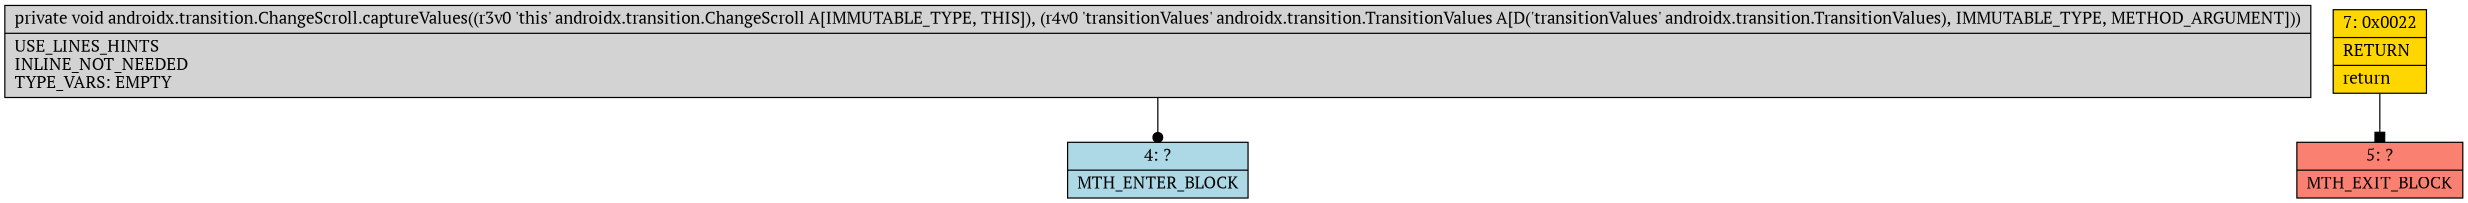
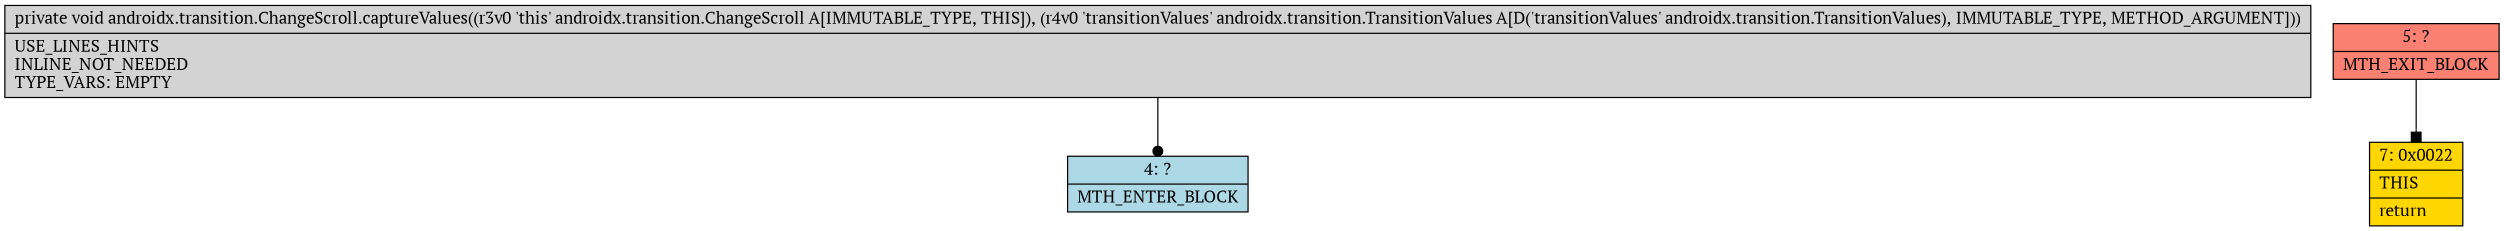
node "7: 0x0022": text "RETURN" -> "THIS"
edge "7: 0x0022" -> "5: ?": reversed
